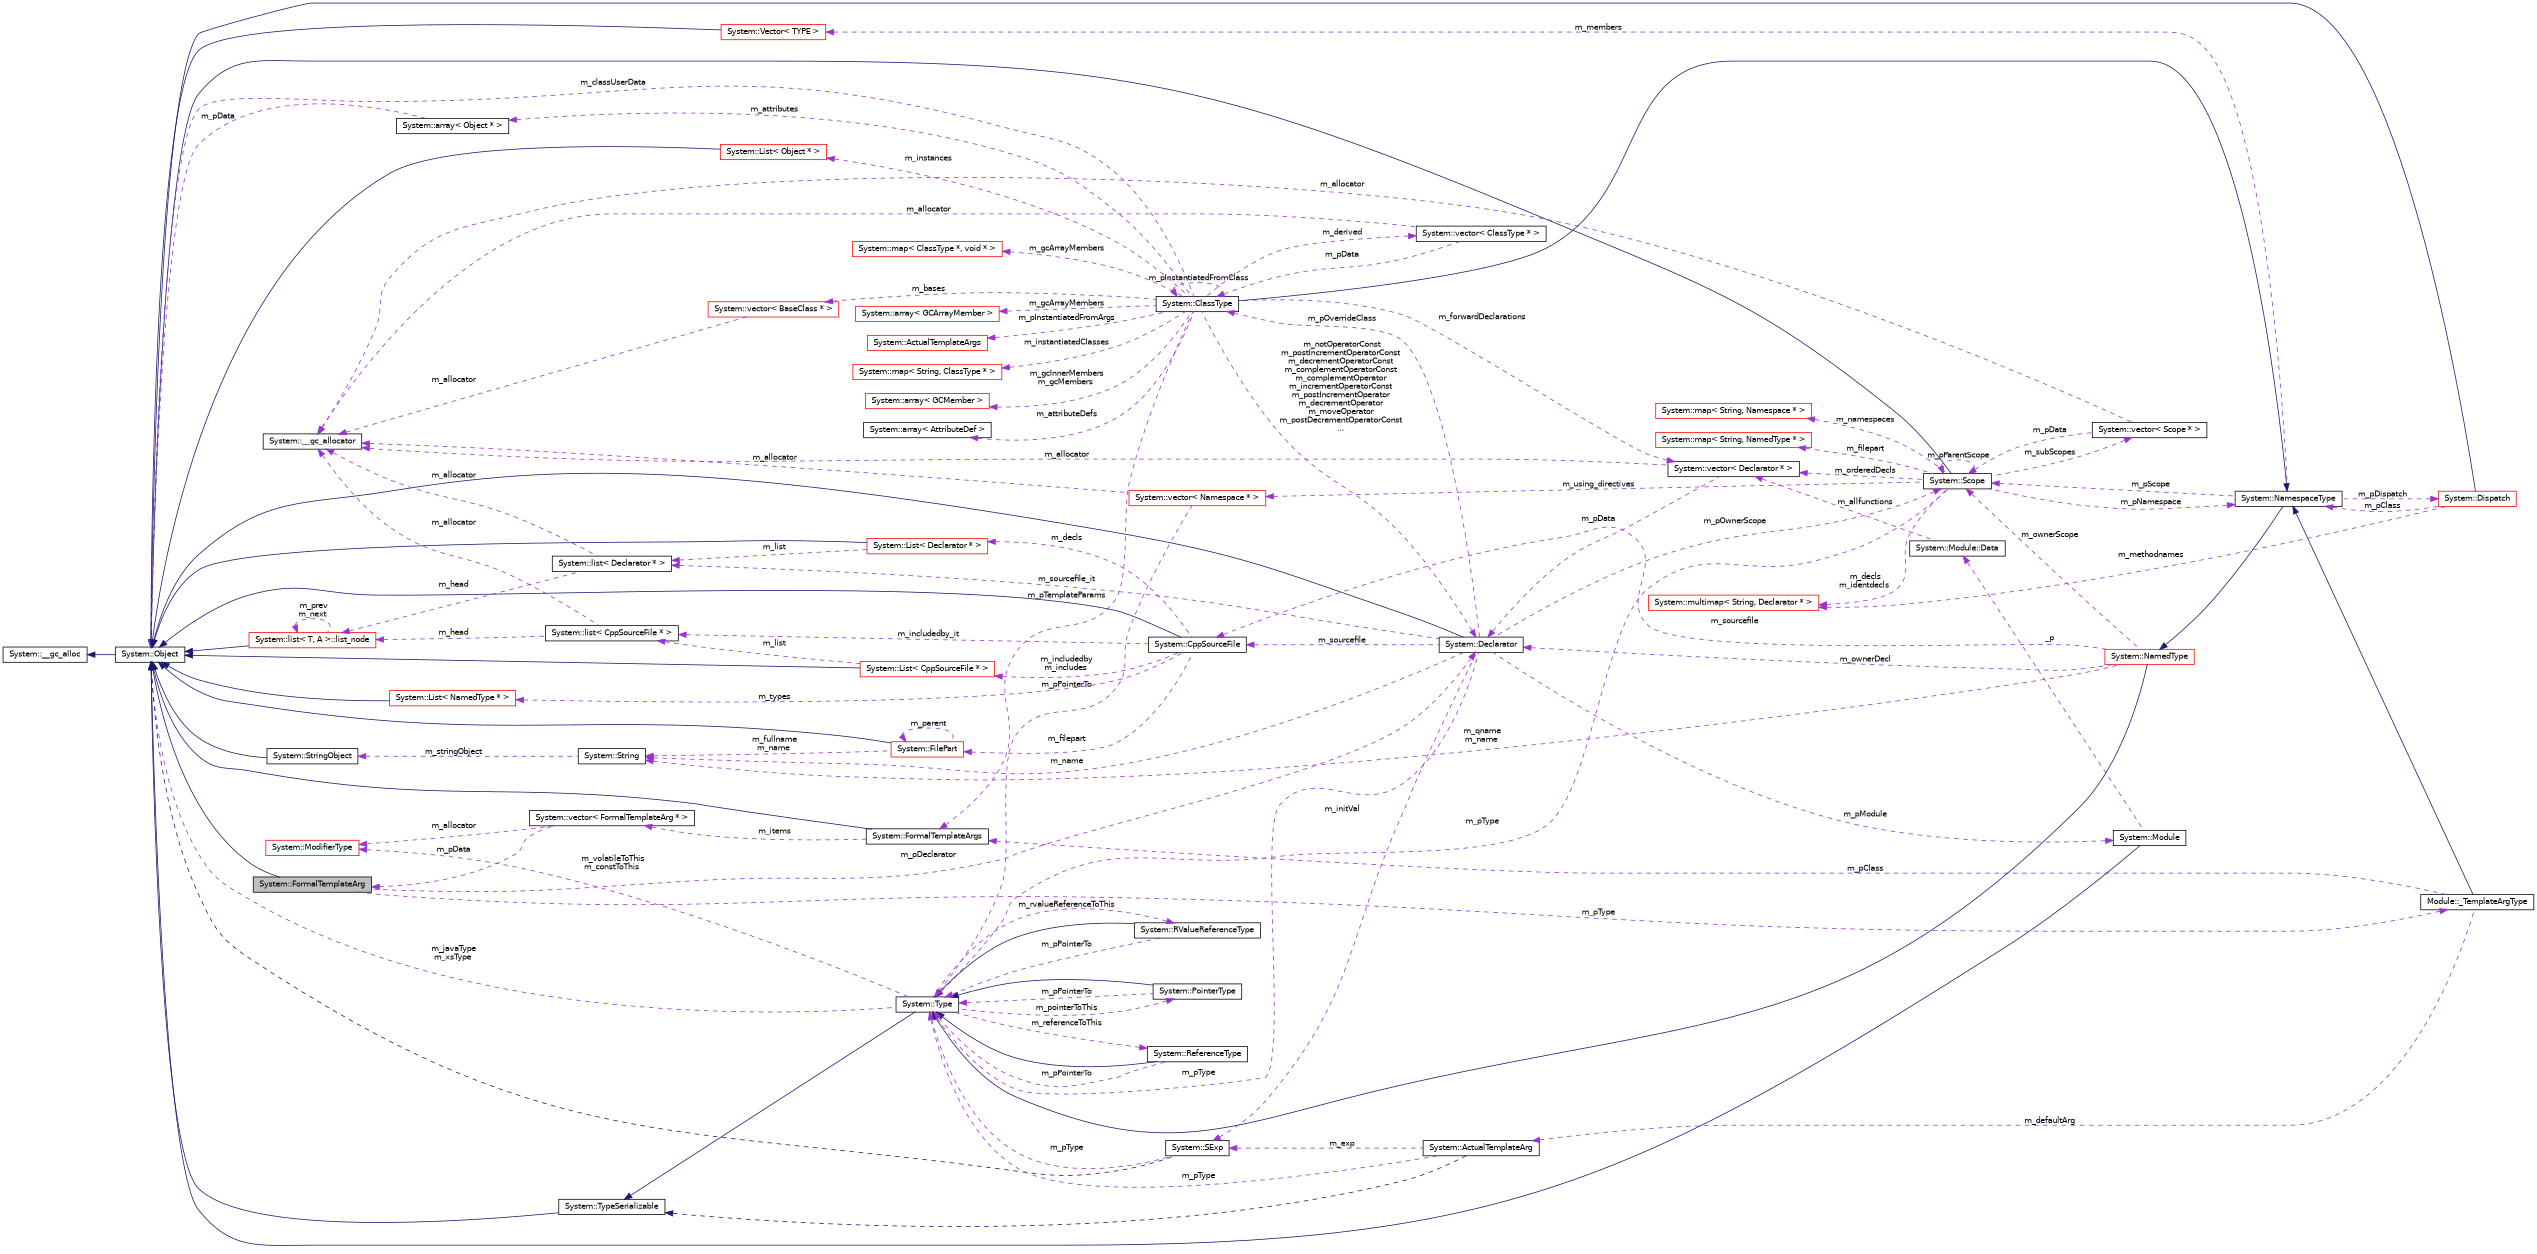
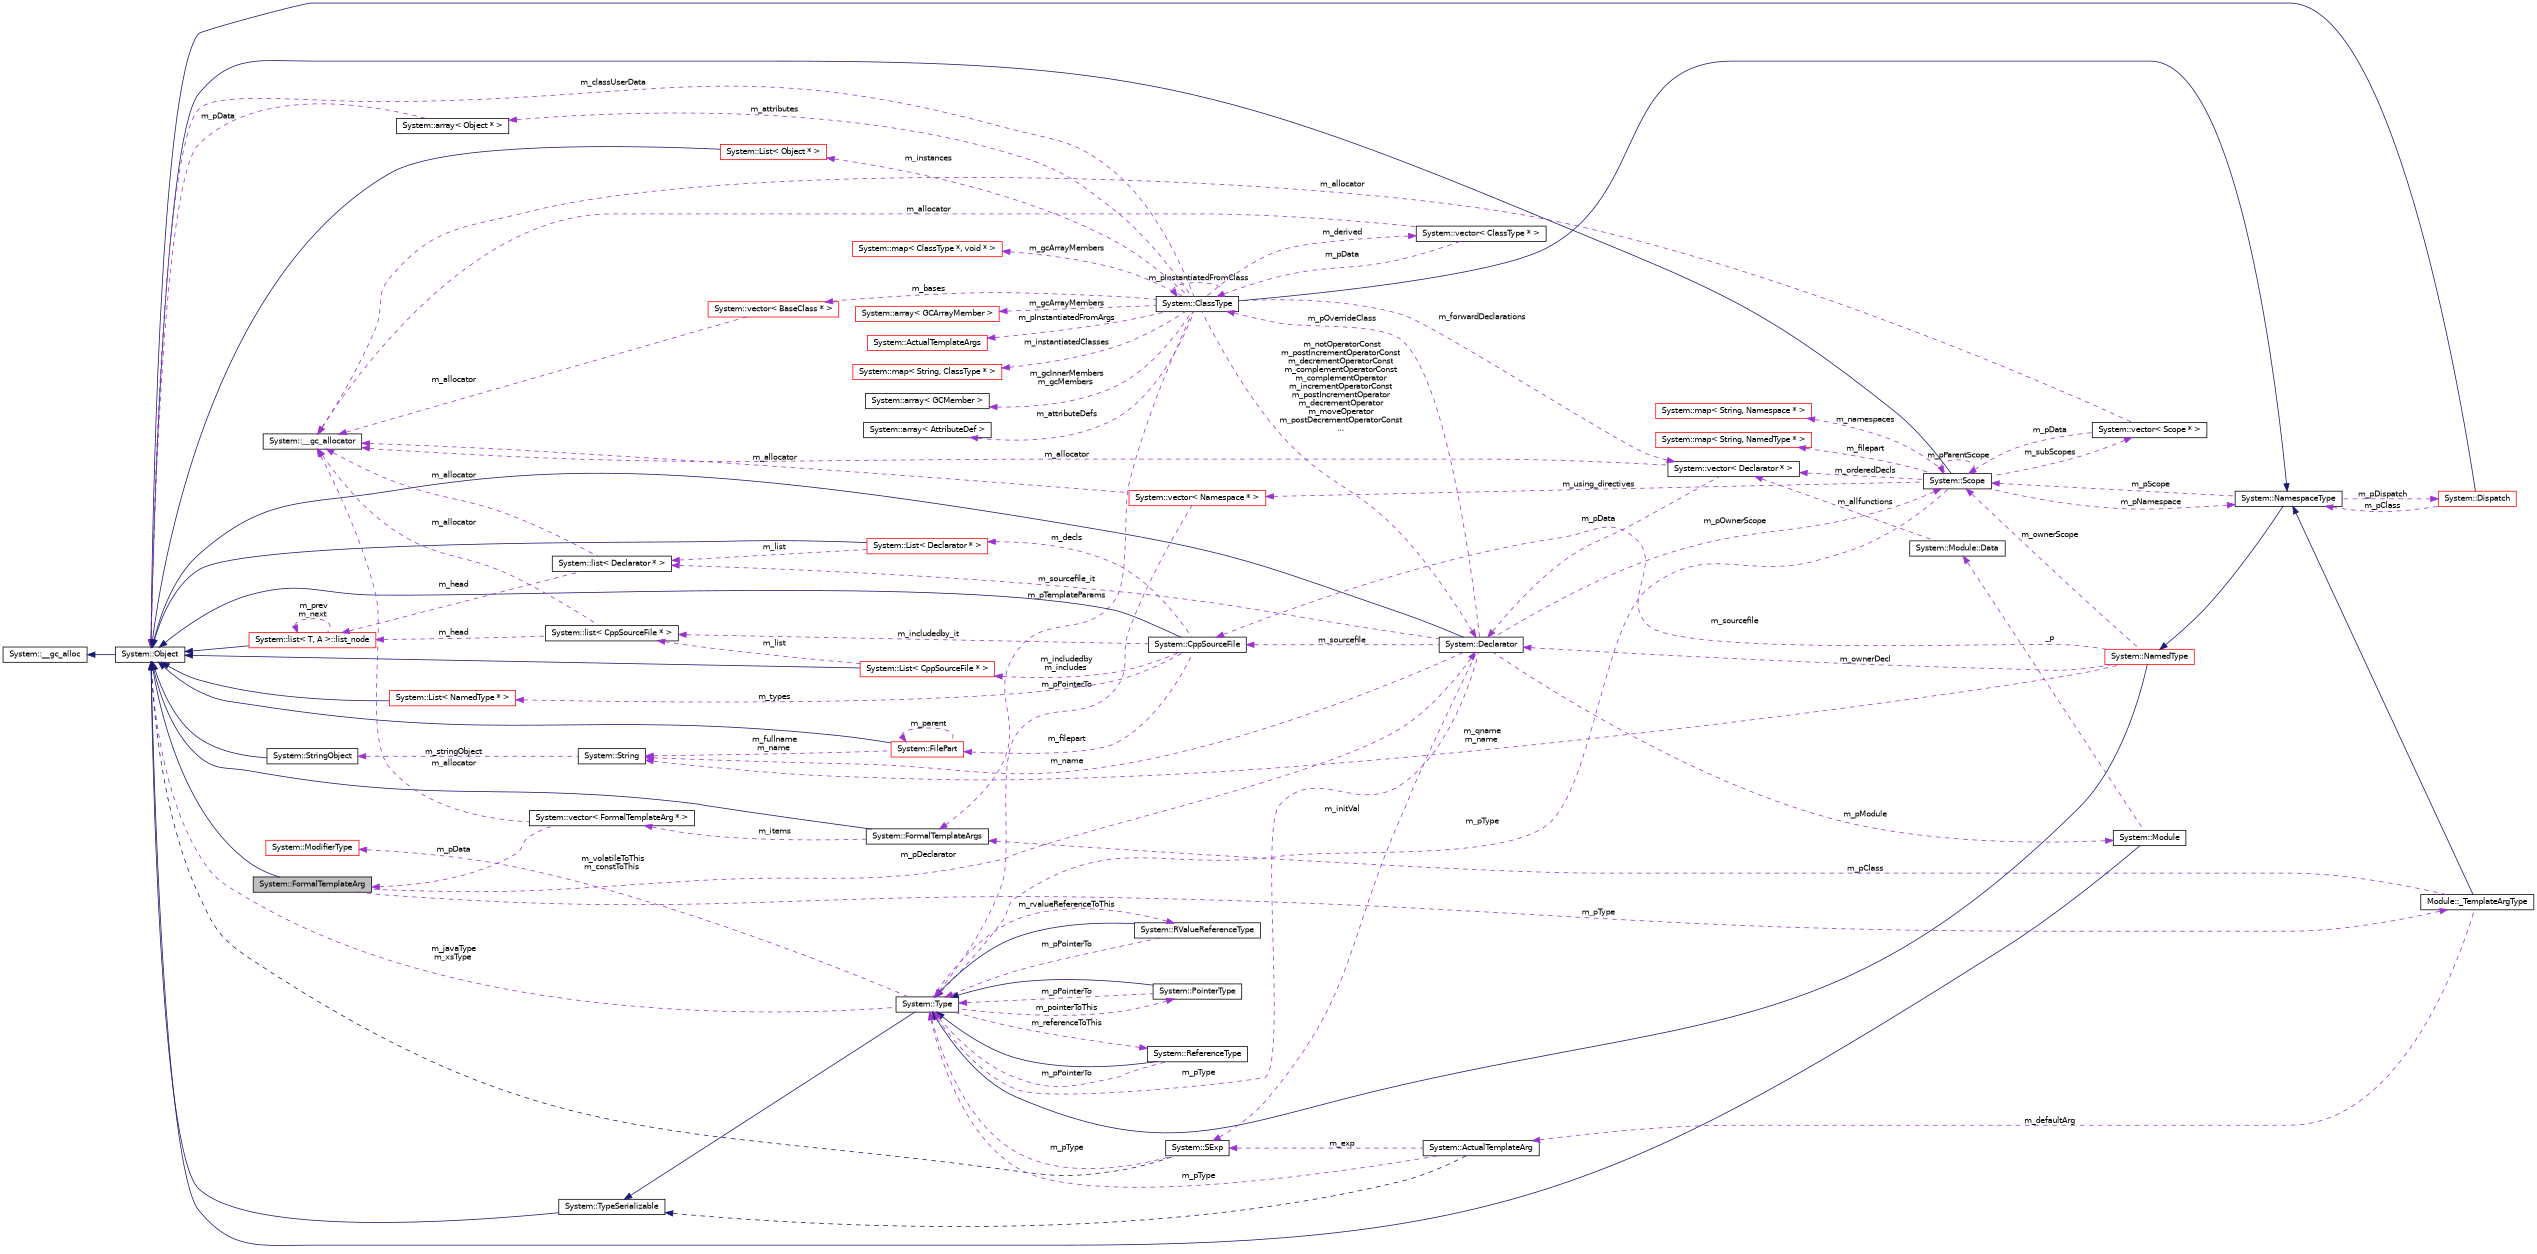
node "System::Vector< TYPE >": removed
node "System::array< GCMember >": color red -> black
node "System::multimap< String, Declarator * >": removed
edge "System::vector< FormalTemplateArg * >" -> "System::ModifierType": now "System::vector< FormalTemplateArg * >" -> "System::__gc_allocator"
